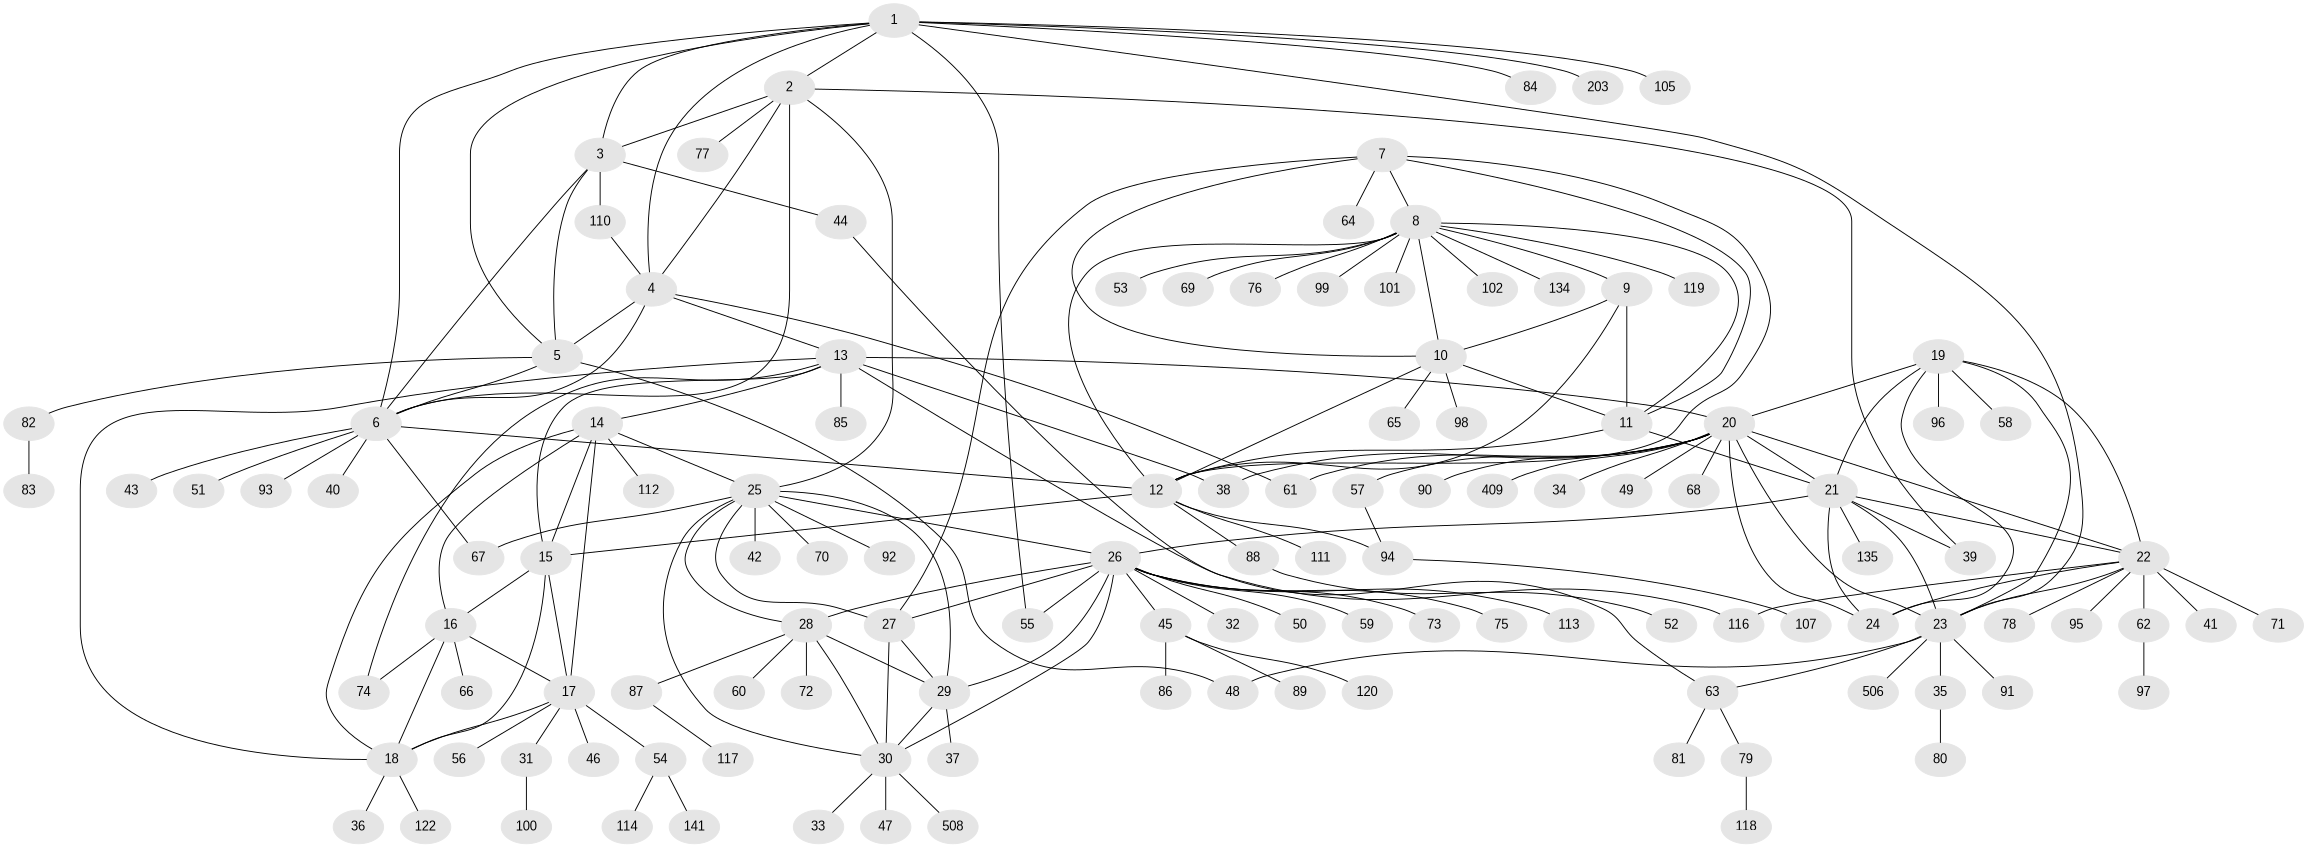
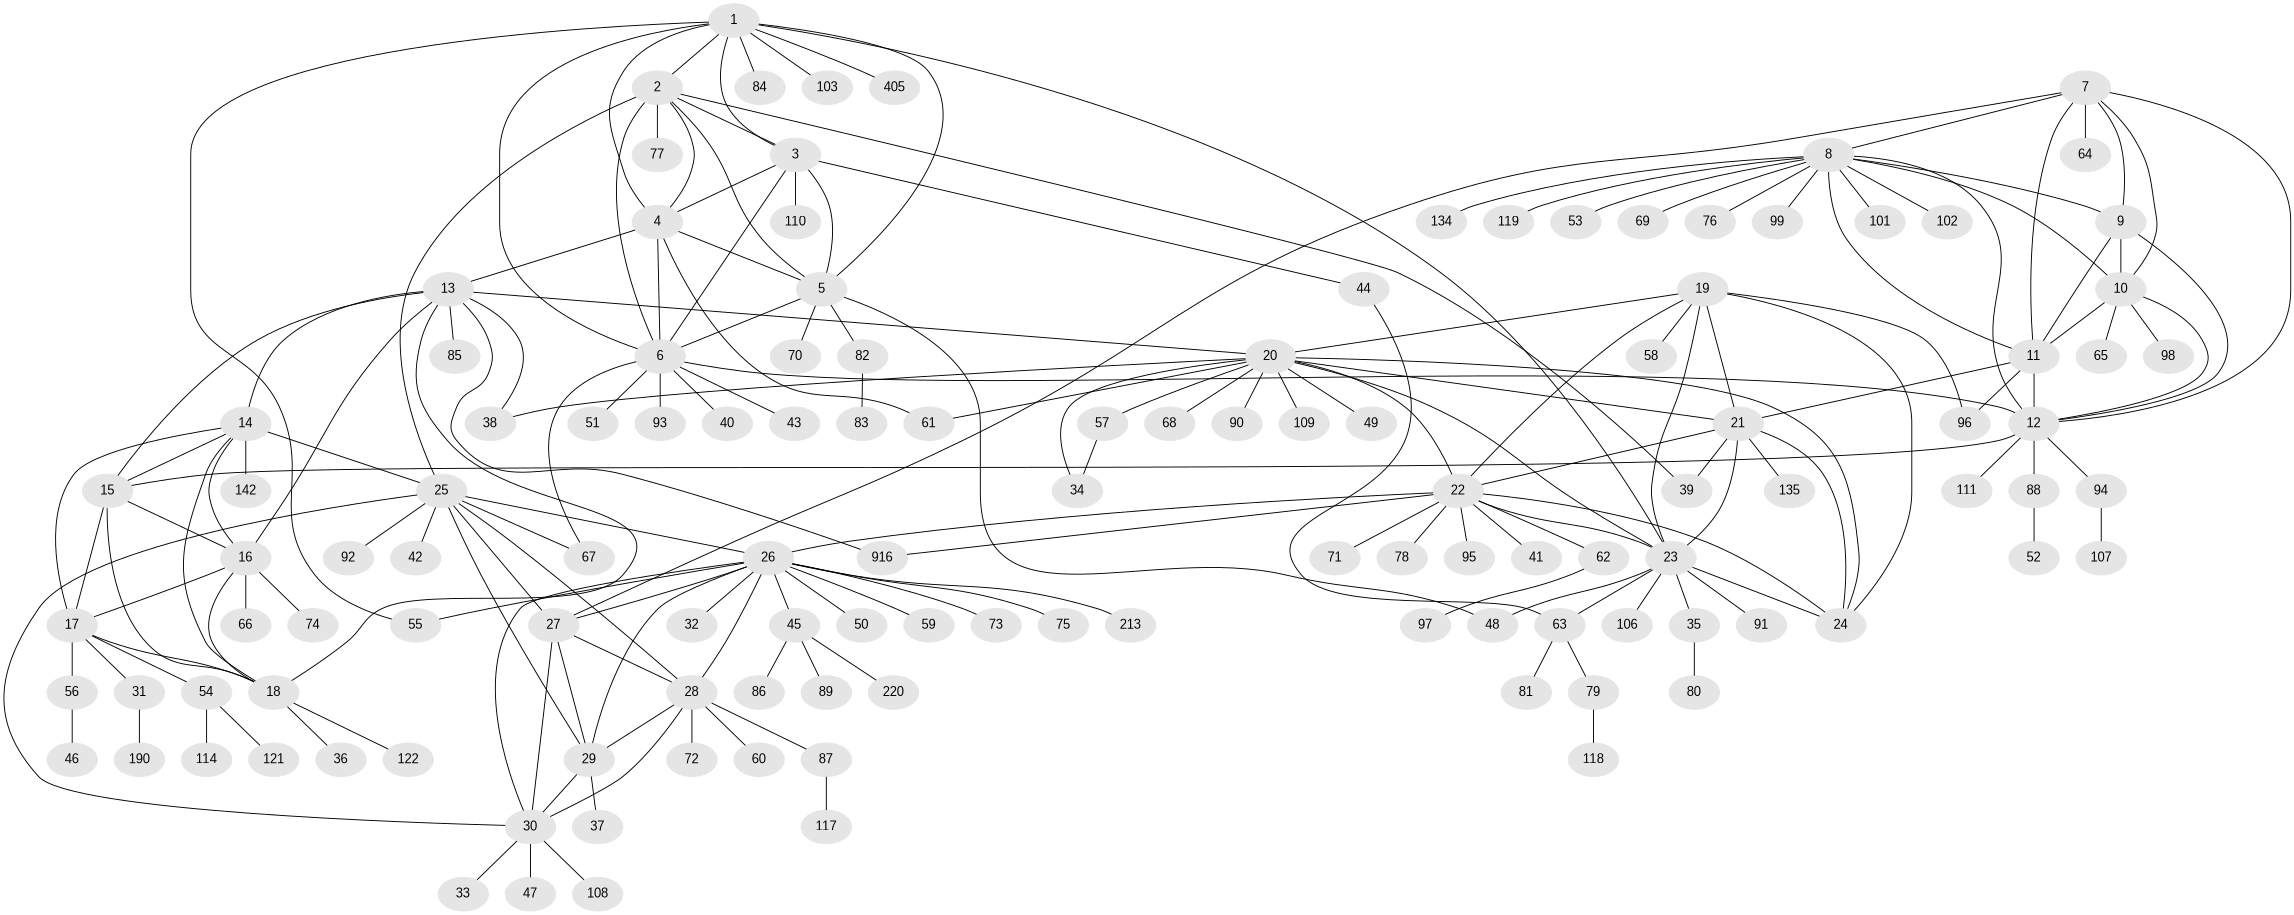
node "203": label "203" -> "103"
node "105": label "105" -> "405"
edge "7" -- "9": added
edge "2" -- "5": added
edge "110" -- "4": now "3" -- "4"
edge "11" -- "96": added
edge "13" -- "74": now "13" -- "16"
node "112": label "112" -> "142"
node "409": label "409" -> "109"
edge "57" -- "94": now "57" -- "34"
edge "25" -- "70": now "5" -- "70"
edge "21" -- "26": now "22" -- "26"
edge "23" -- "24": added
node "113": label "113" -> "213"
node "116": label "116" -> "916"
edge "27" -- "28": added
node "120": label "120" -> "220"
node "506": label "506" -> "106"
edge "17" -- "46": now "56" -- "46"
node "100": label "100" -> "190"
node "141": label "141" -> "121"
node "508": label "508" -> "108"
